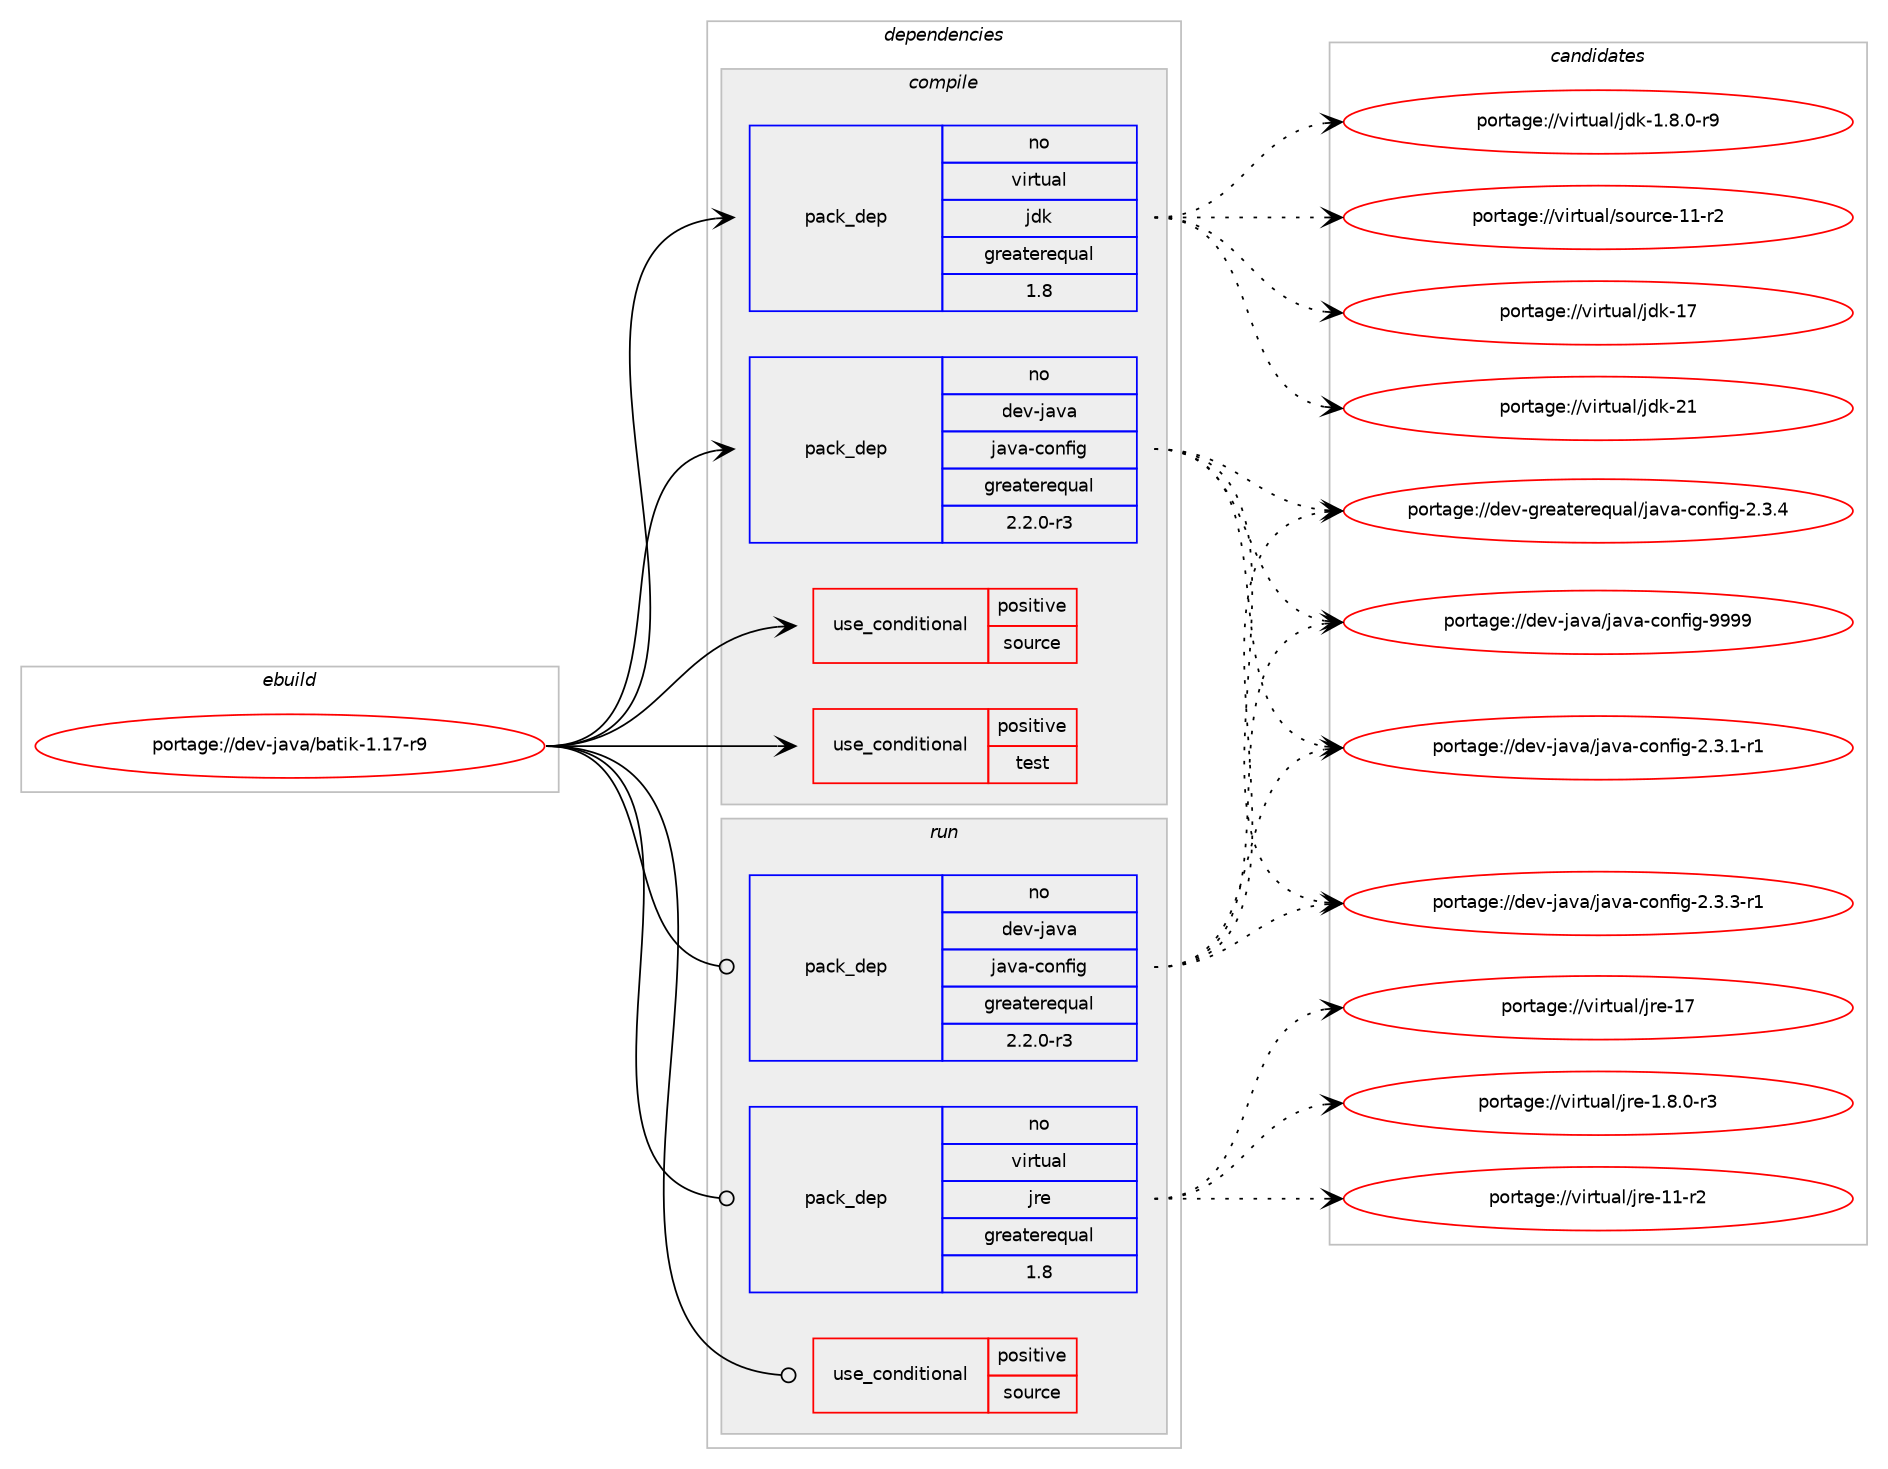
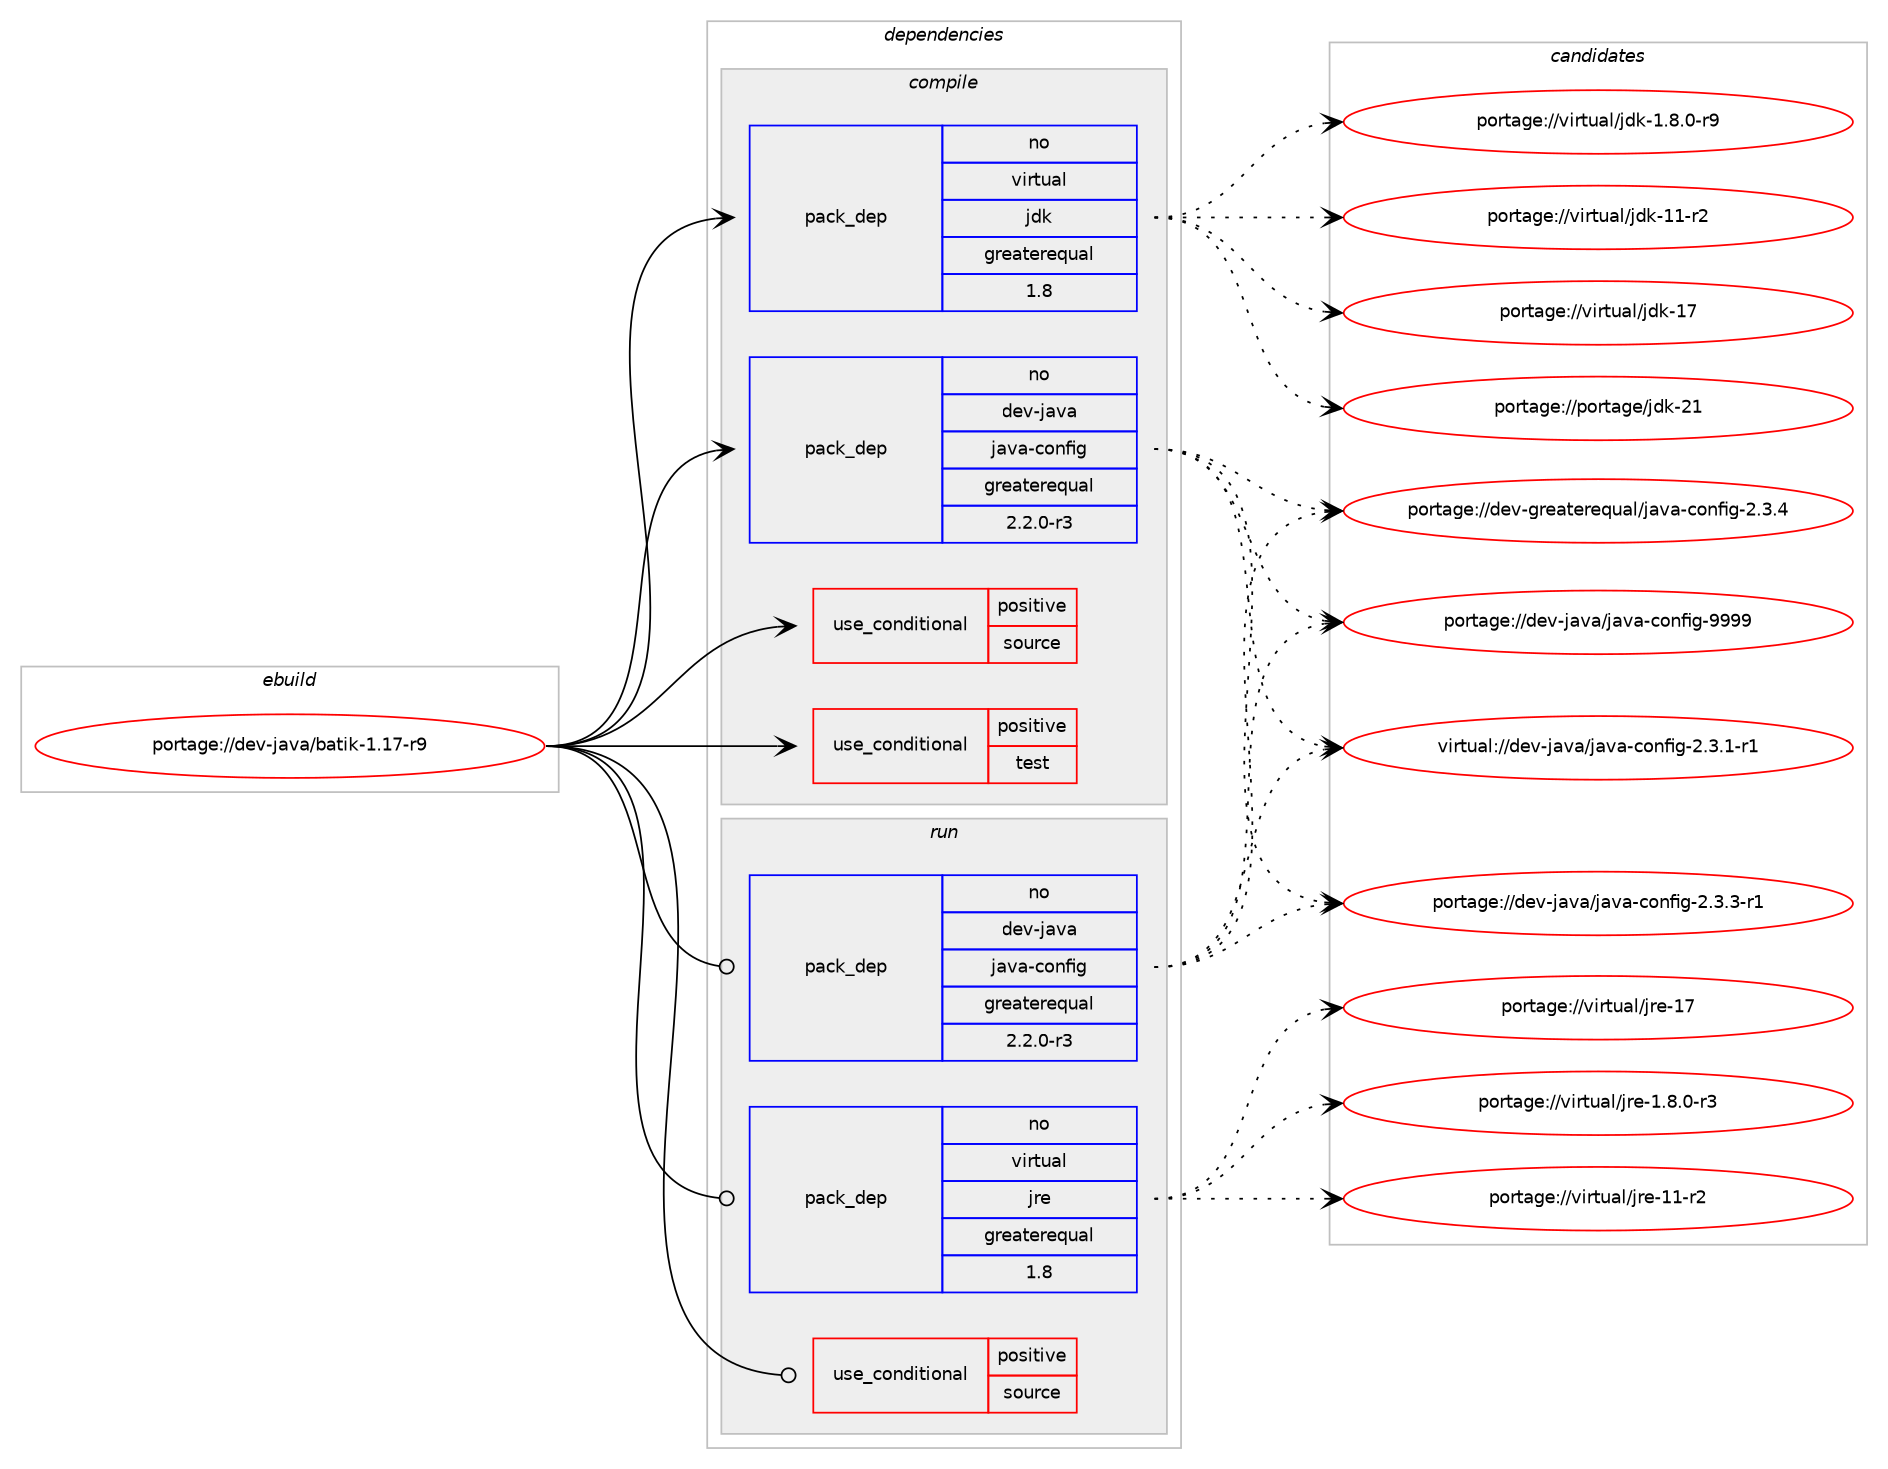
node "portage://virtual/source-11-r2": label "portage://virtual/source-11-r2" -> "portage://virtual/jdk-11-r2"
node "portage://virtual/jdk-21": label "portage://virtual/jdk-21" -> "portage://portage/jdk-21"
node "portage://dev-java/java-config-2.3.1-r1": label "portage://dev-java/java-config-2.3.1-r1" -> "virtual://dev-java/java-config-2.3.1-r1"
